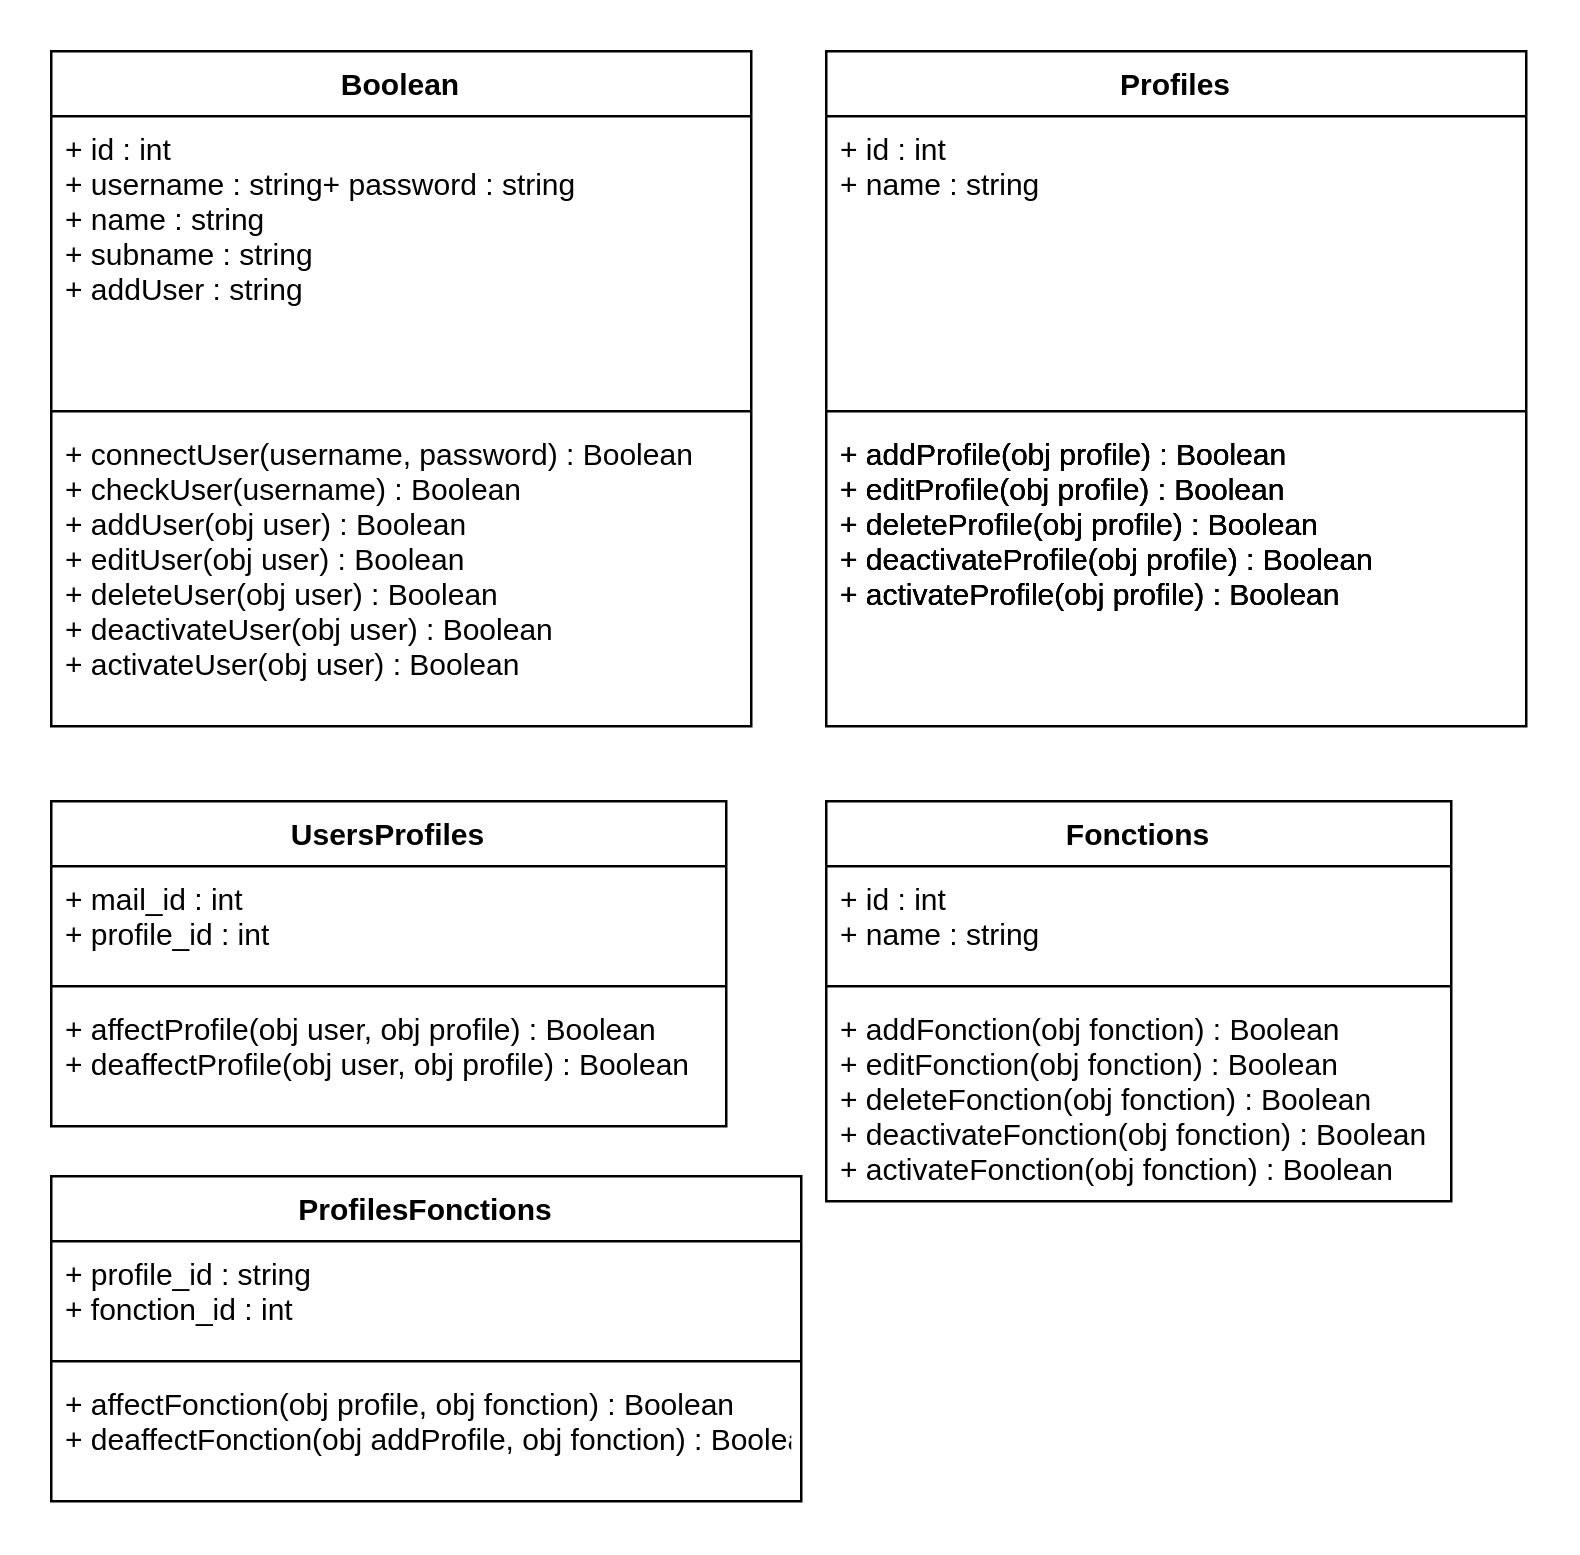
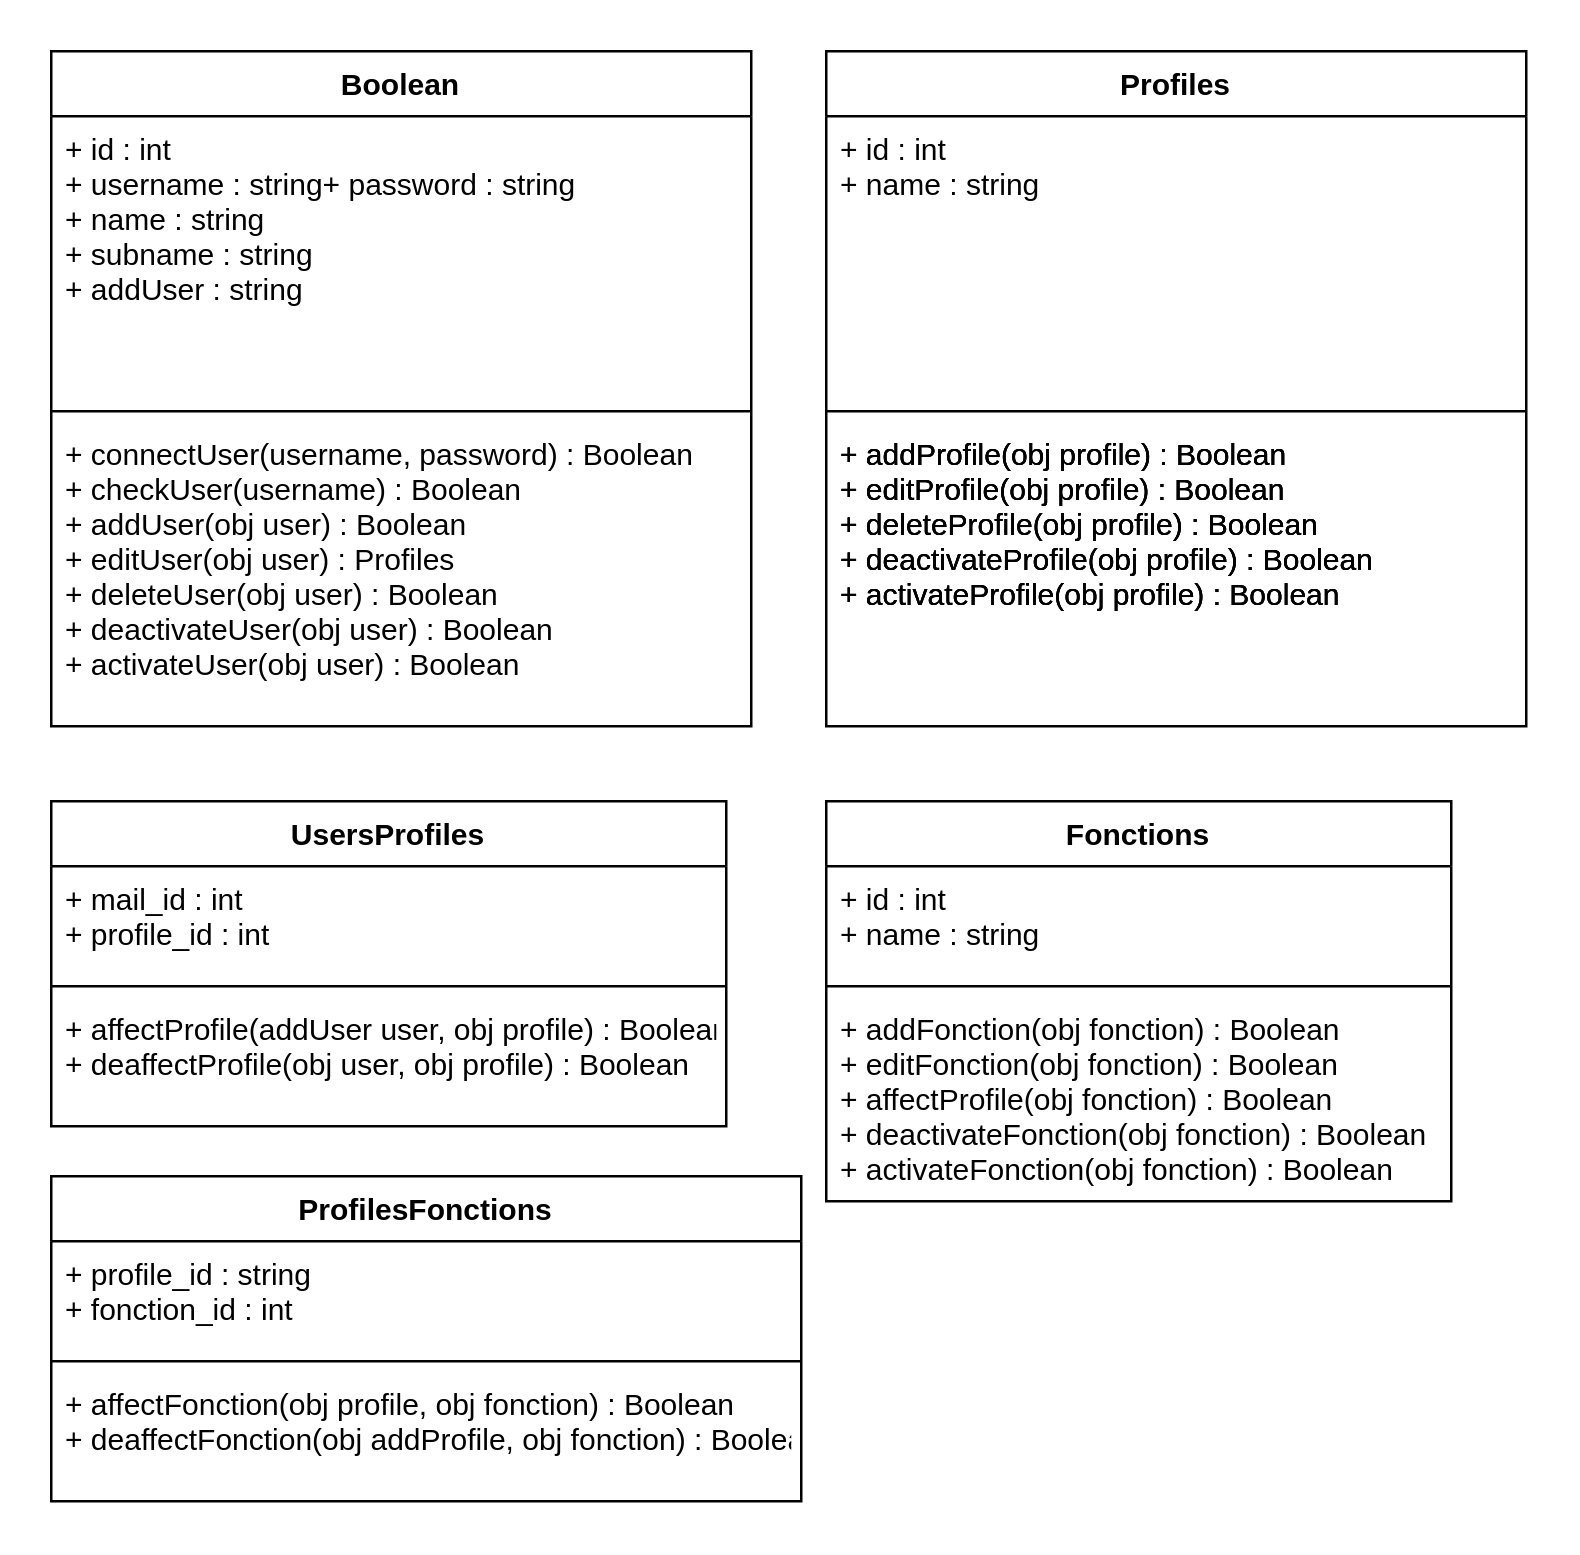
node "+ connectUser(username, password) : Boolean + checkUser(username) : Boolean + addUser(obj user) : Boolean + editUser(obj user) : Boolean + deleteUser(obj user) : Boolean + deactivateUser(obj user) : Boolean + activateUser(obj user) : Boolean": label "+ connectUser(username, password) : Boolean + checkUser(username) : Boolean + addUser(obj user) : Boolean + editUser(obj user) : Boolean + deleteUser(obj user) : Boolean + deactivateUser(obj user) : Boolean + activateUser(obj user) : Boolean" -> "+ connectUser(username, password) : Boolean + checkUser(username) : Boolean + addUser(obj user) : Boolean + editUser(obj user) : Profiles + deleteUser(obj user) : Boolean + deactivateUser(obj user) : Boolean + activateUser(obj user) : Boolean"
node "+ affectProfile(obj user, obj profile) : Boolean + deaffectProfile(obj user, obj profile) : Boolean": label "+ affectProfile(obj user, obj profile) : Boolean + deaffectProfile(obj user, obj profile) : Boolean" -> "+ affectProfile(addUser user, obj profile) : Boolean + deaffectProfile(obj user, obj profile) : Boolean"
node "+ addFonction(obj fonction) : Boolean + editFonction(obj fonction) : Boolean + deleteFonction(obj fonction) : Boolean + deactivateFonction(obj fonction) : Boolean + activateFonction(obj fonction) : Boolean": label "+ addFonction(obj fonction) : Boolean + editFonction(obj fonction) : Boolean + deleteFonction(obj fonction) : Boolean + deactivateFonction(obj fonction) : Boolean + activateFonction(obj fonction) : Boolean" -> "+ addFonction(obj fonction) : Boolean + editFonction(obj fonction) : Boolean + affectProfile(obj fonction) : Boolean + deactivateFonction(obj fonction) : Boolean + activateFonction(obj fonction) : Boolean"
